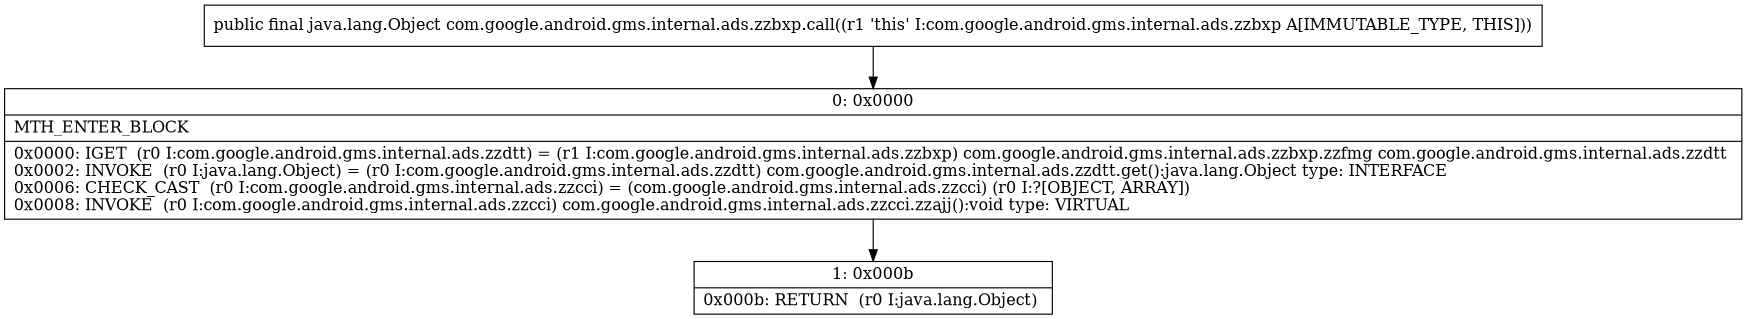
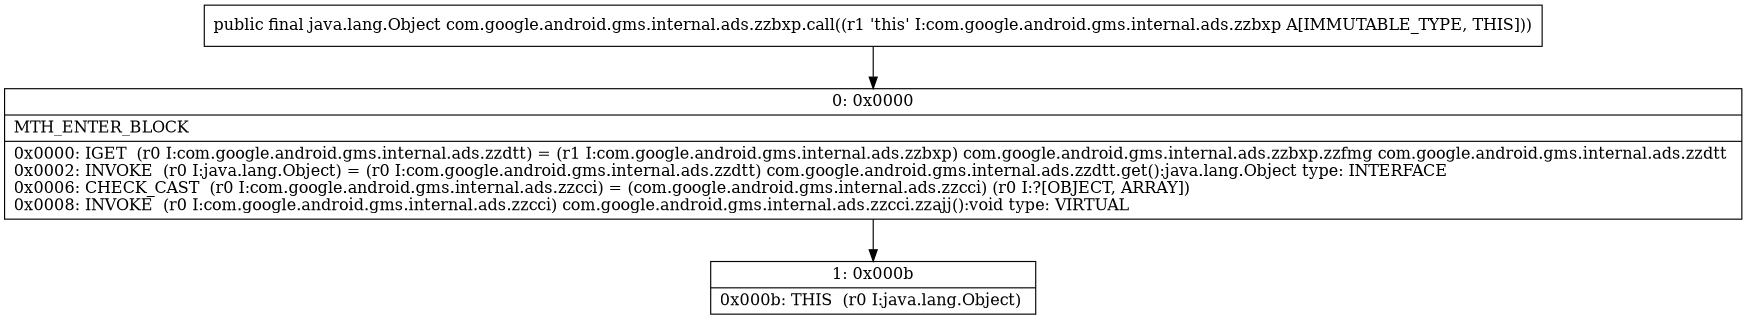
node "1: 0x000b": text "0x000b: RETURN  (r0 I:java.lang.Object)" -> "0x000b: THIS  (r0 I:java.lang.Object)"
